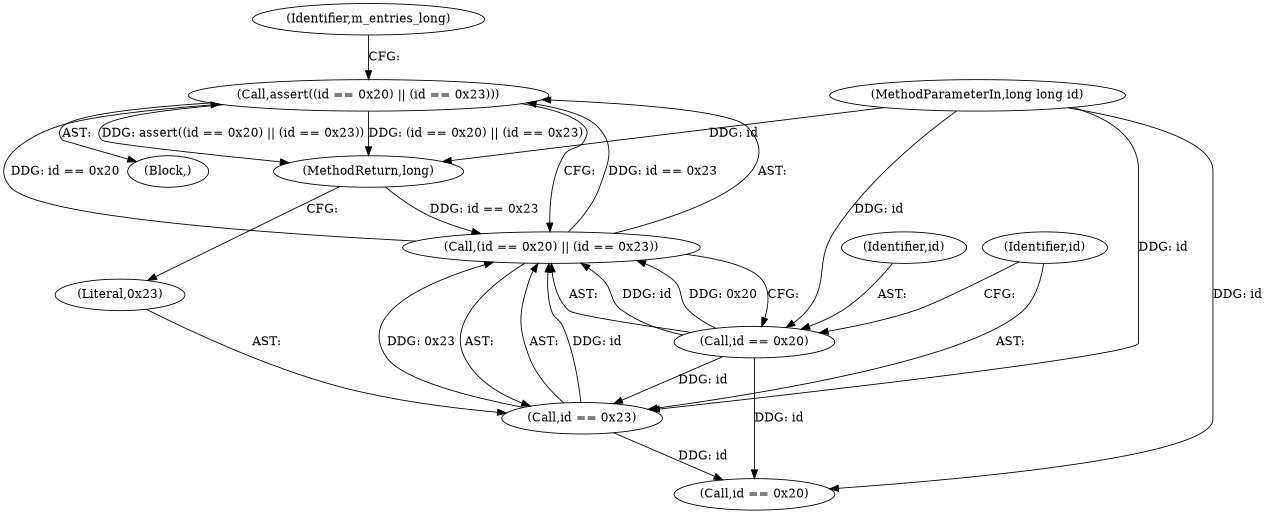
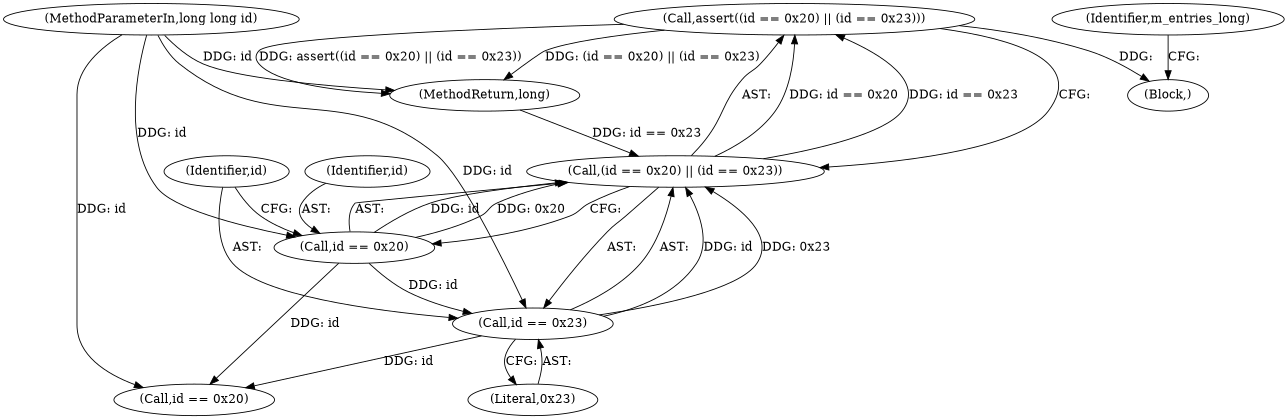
edge "(Identifier,m_entries_long)" -> "(Call,assert((id == 0x20) || (id == 0x23)))": now "(Identifier,m_entries_long)" -> "(Block,)"
edge "(Call,assert((id == 0x20) || (id == 0x23)))" -> "(Block,)": label "AST: " -> "DDG: "
edge "(MethodReturn,long)" -> "(Literal,0x23)": now "(Call,id == 0x23)" -> "(Literal,0x23)"
